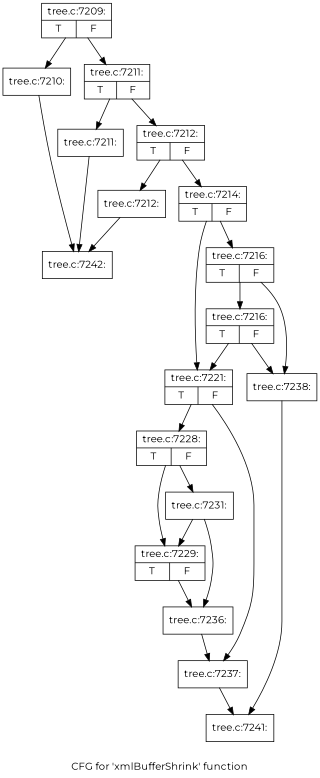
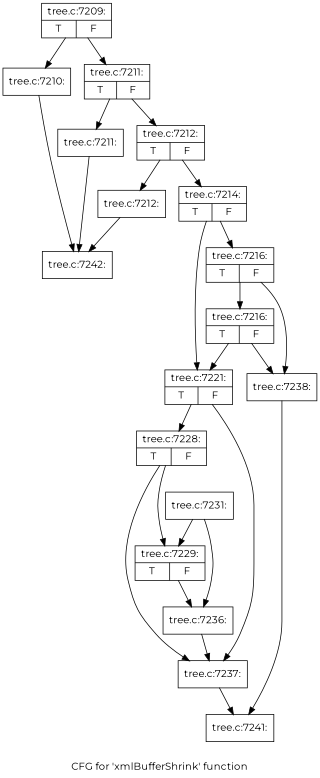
edge "tree.c:7228:" -> "tree.c:7231:": now "tree.c:7228:" -> "tree.c:7237:"
